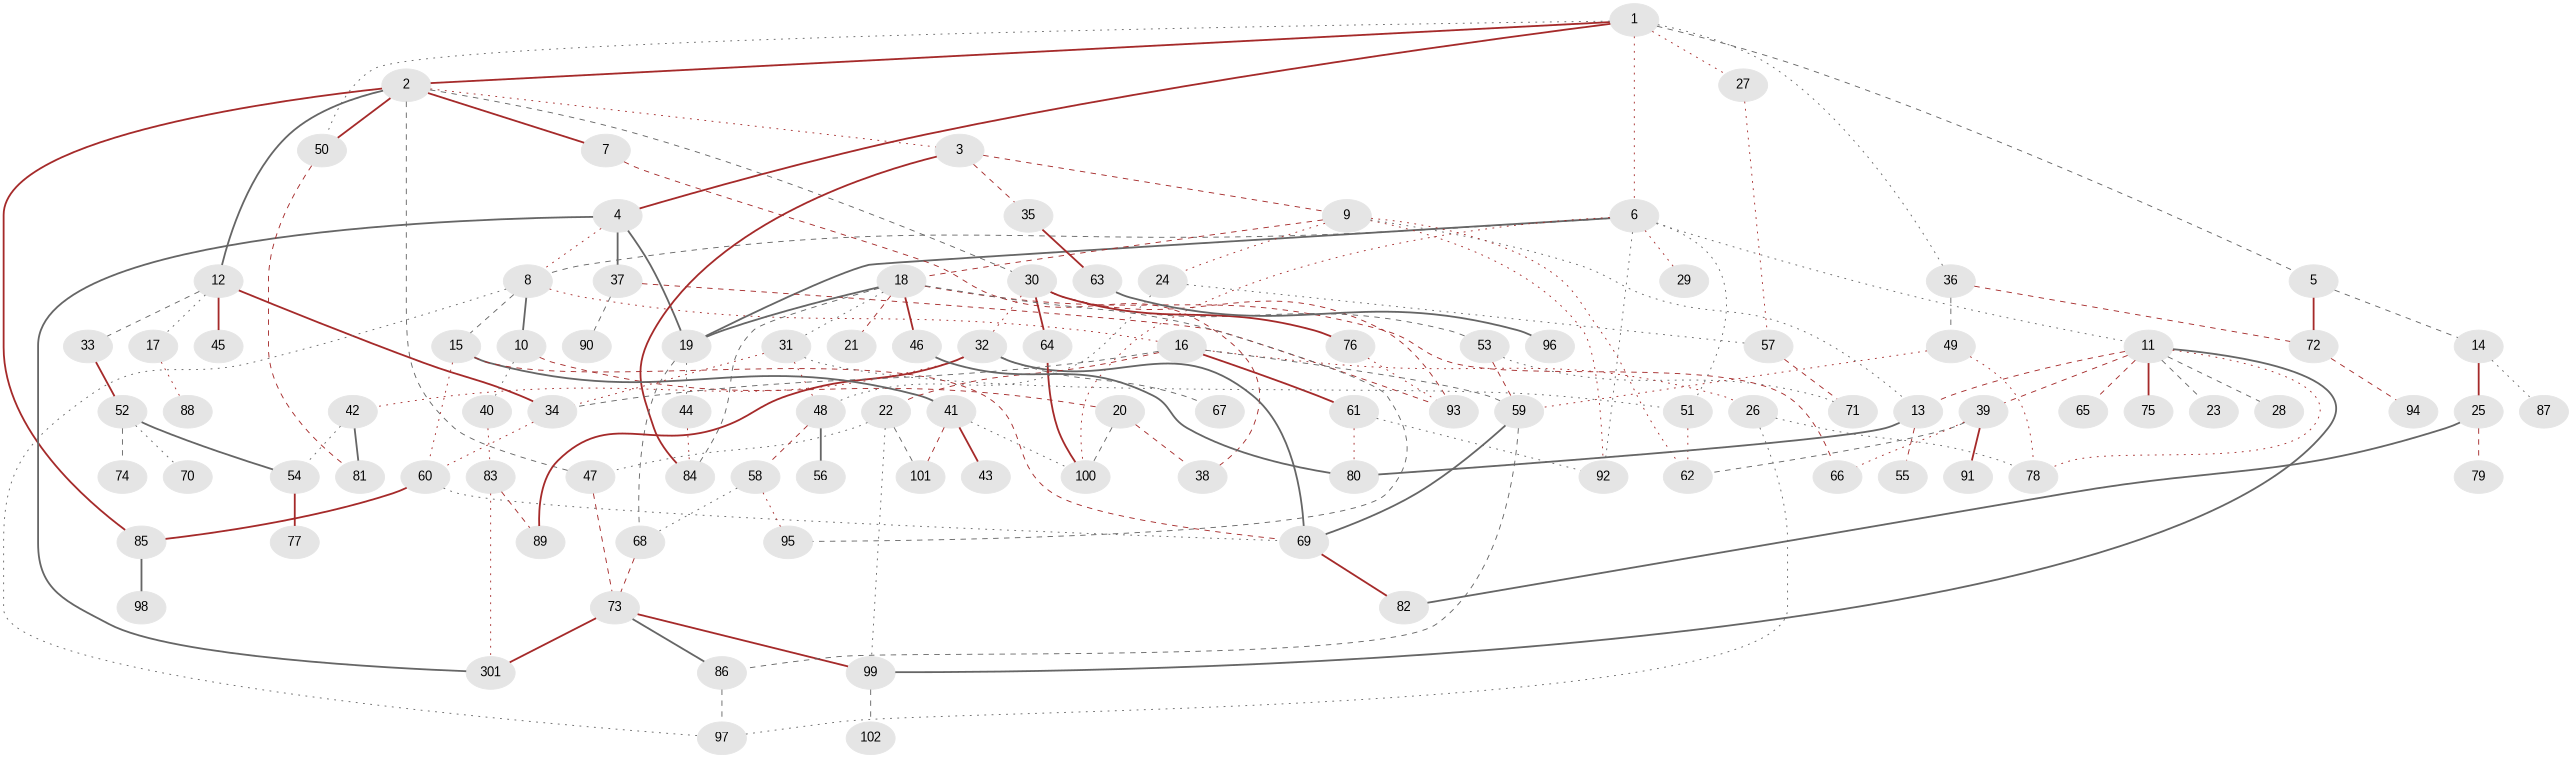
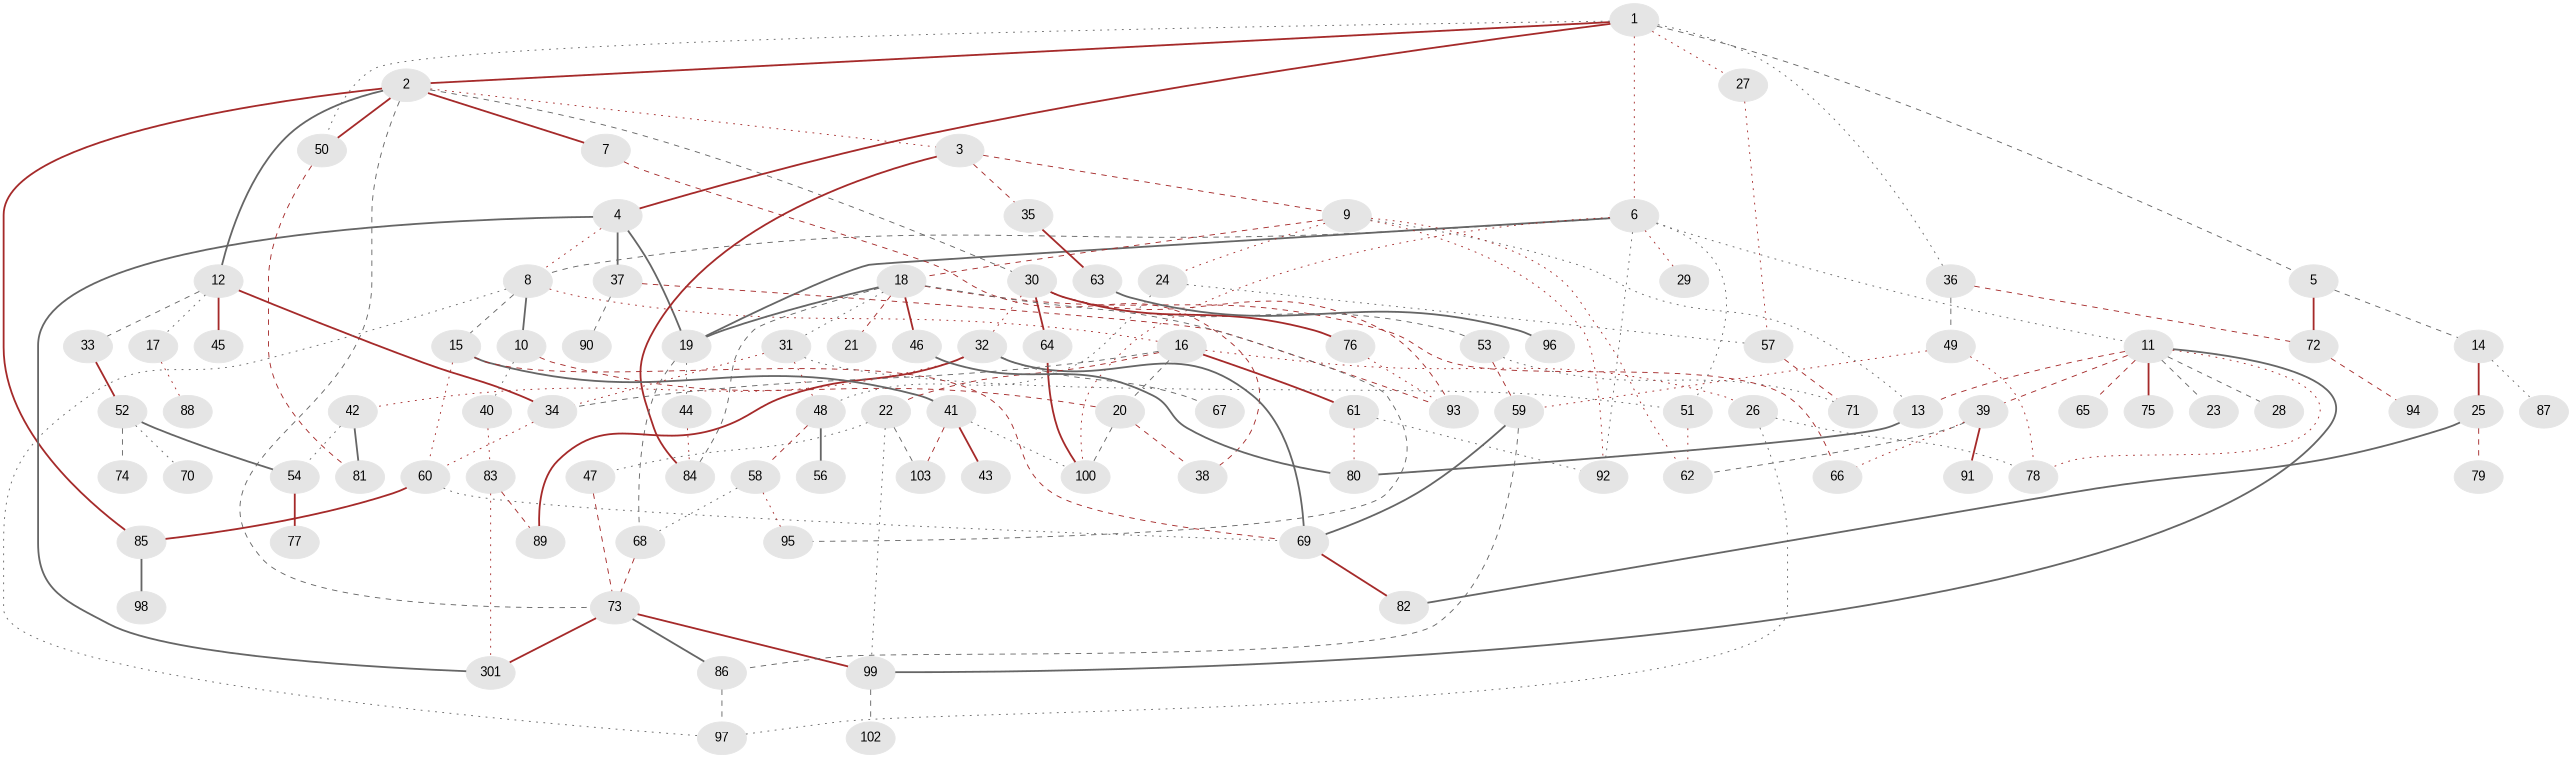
edge "2" -- "47": now "2" -- "73"
edge "16" -- "59": now "16" -- "20"
node "101": label "101" -> "103"
node "55": removed
